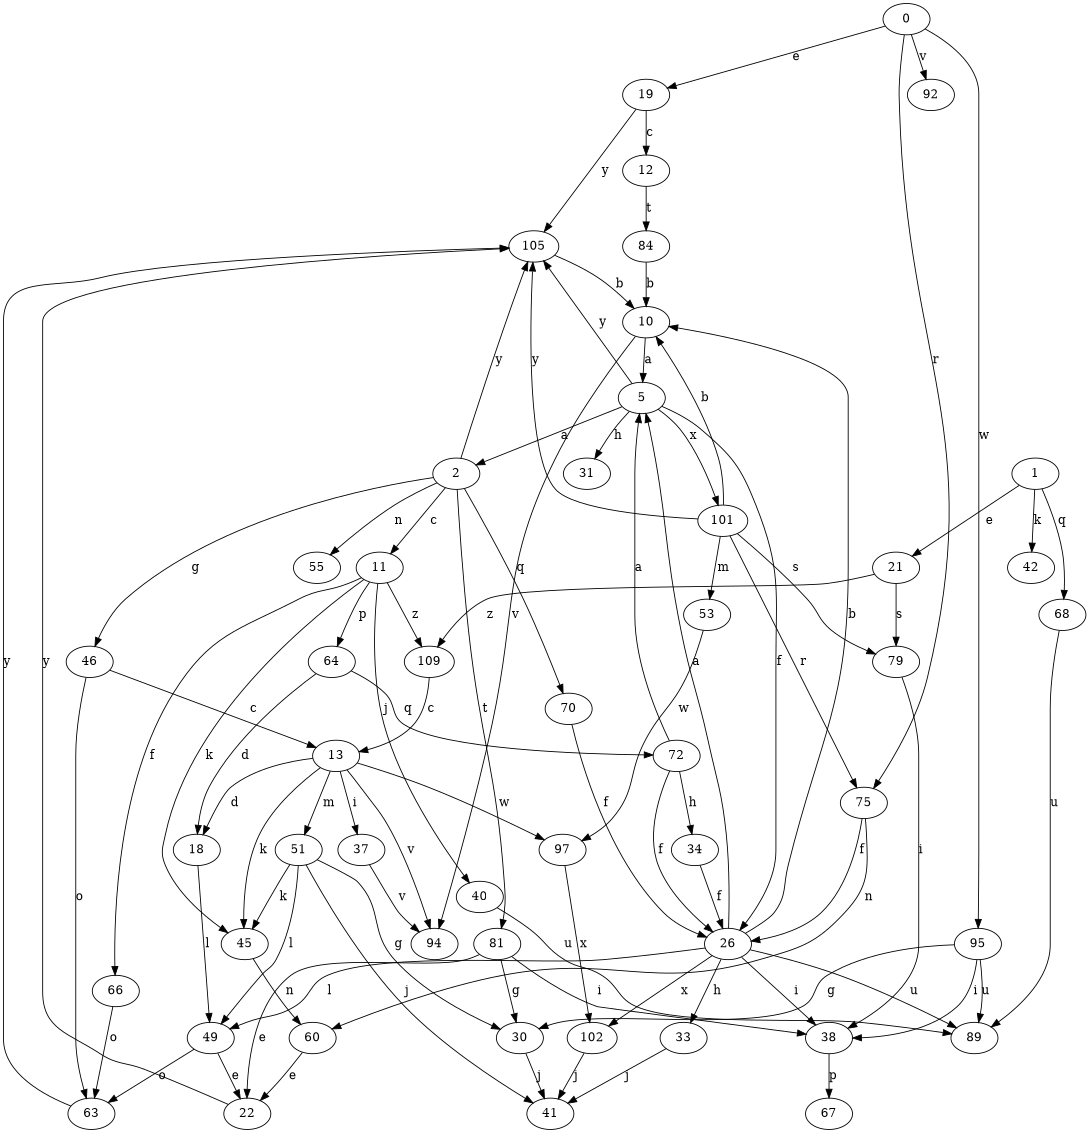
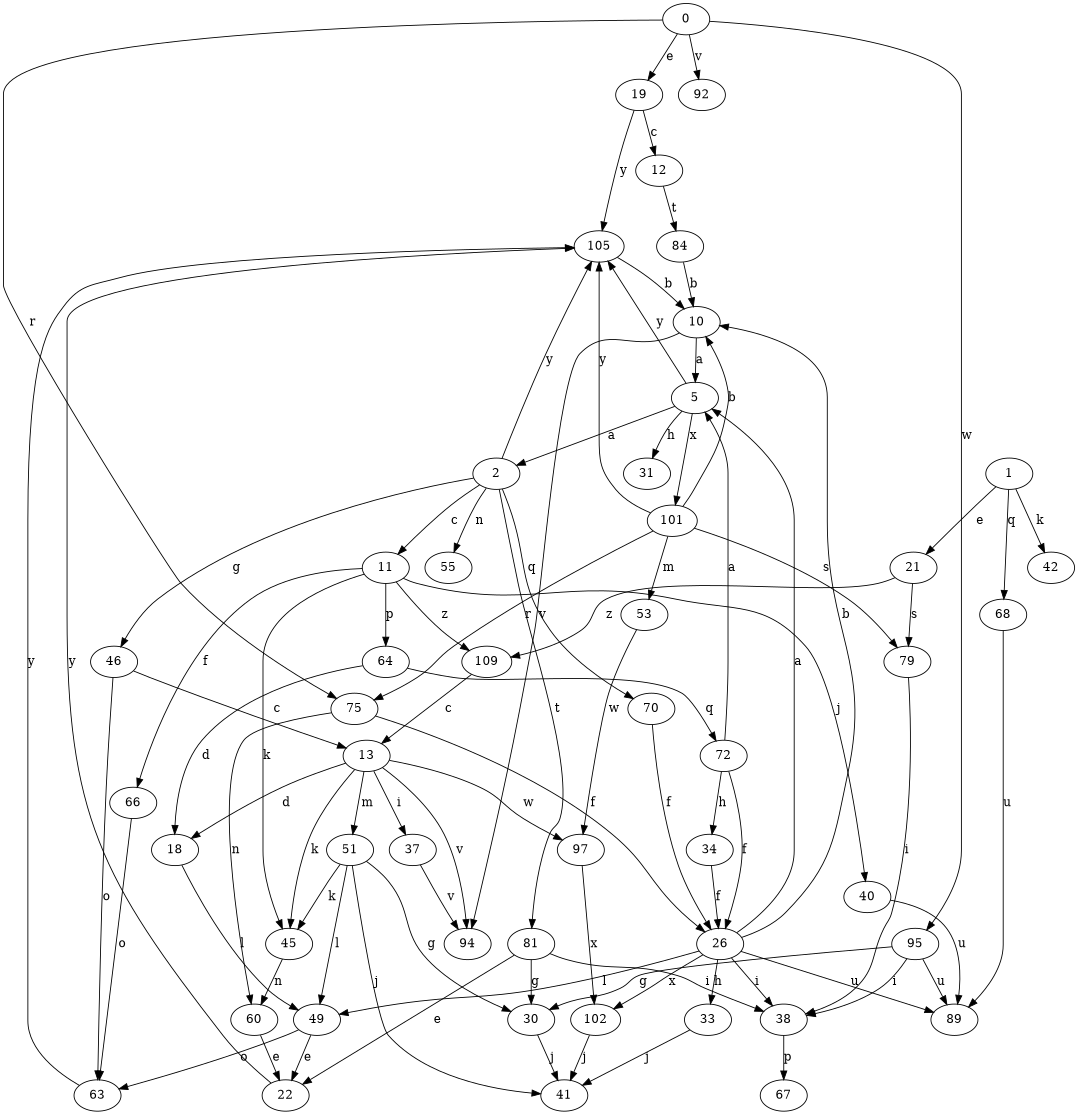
edge "5" -> "26": removed, label "f"
